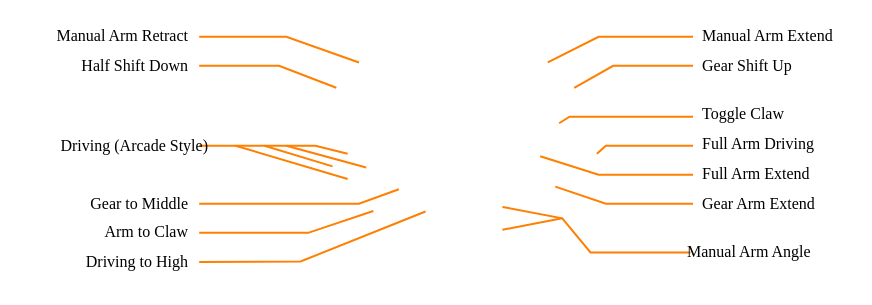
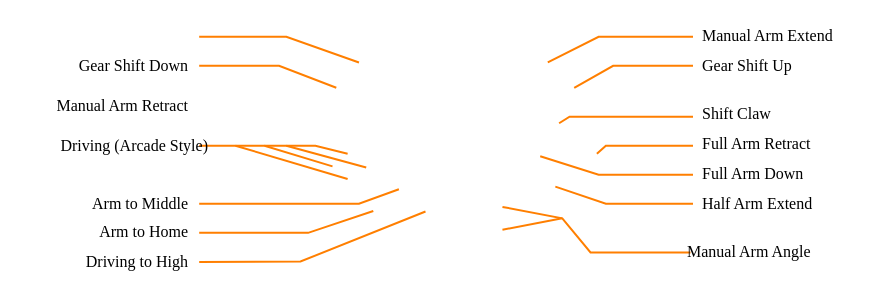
node "Manual Arm Retract": moved (111, 36) -> (111, 106)
node "Half Shift Down": label "Half Shift Down" -> "Gear Shift Down"
node "Toggle Claw": label "Toggle Claw" -> "Shift Claw"
node "Full Arm Driving": label "Full Arm Driving" -> "Full Arm Retract"
node "Full Arm Extend": label "Full Arm Extend" -> "Full Arm Down"
node "Gear to Middle": label "Gear to Middle" -> "Arm to Middle"
node "Gear Arm Extend": label "Gear Arm Extend" -> "Half Arm Extend"
node "Arm to Claw": label "Arm to Claw" -> "Arm to Home"
